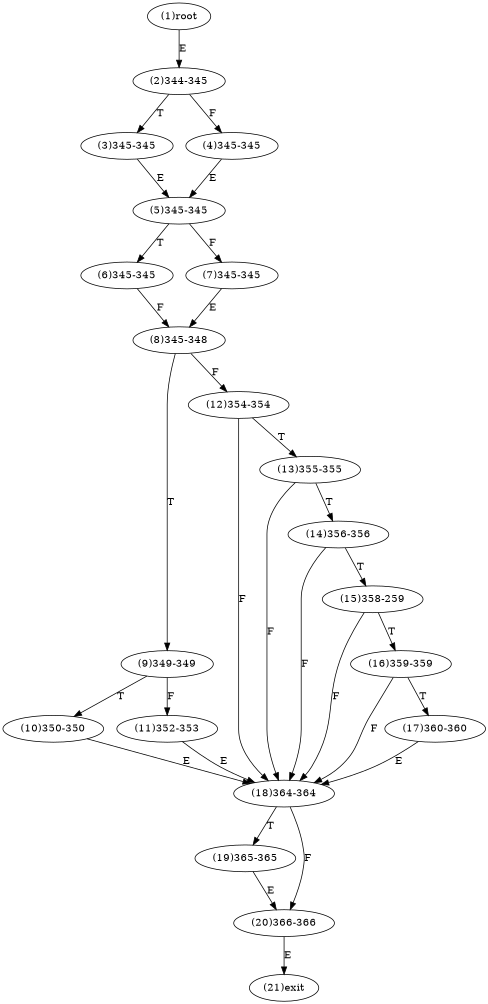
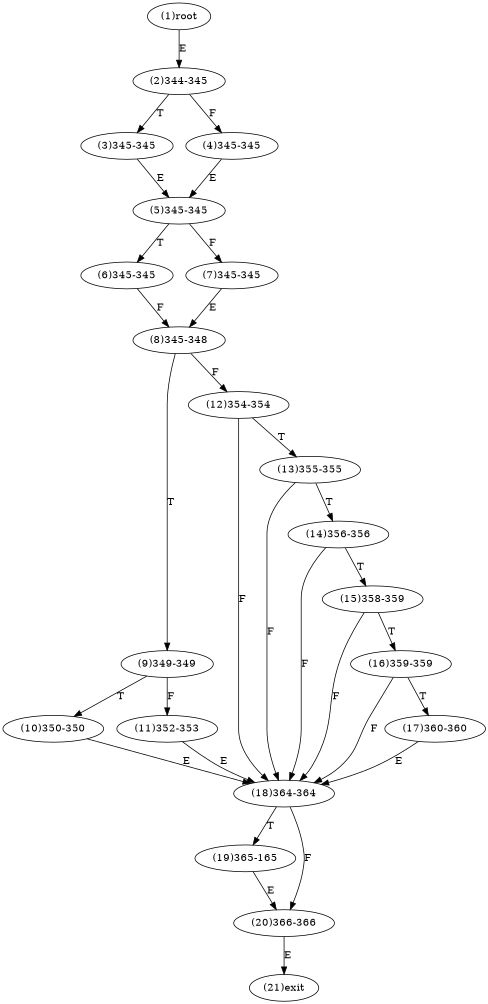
node "(15)358-259": label "(15)358-259" -> "(15)358-359"
node "(19)365-365": label "(19)365-365" -> "(19)365-165"
